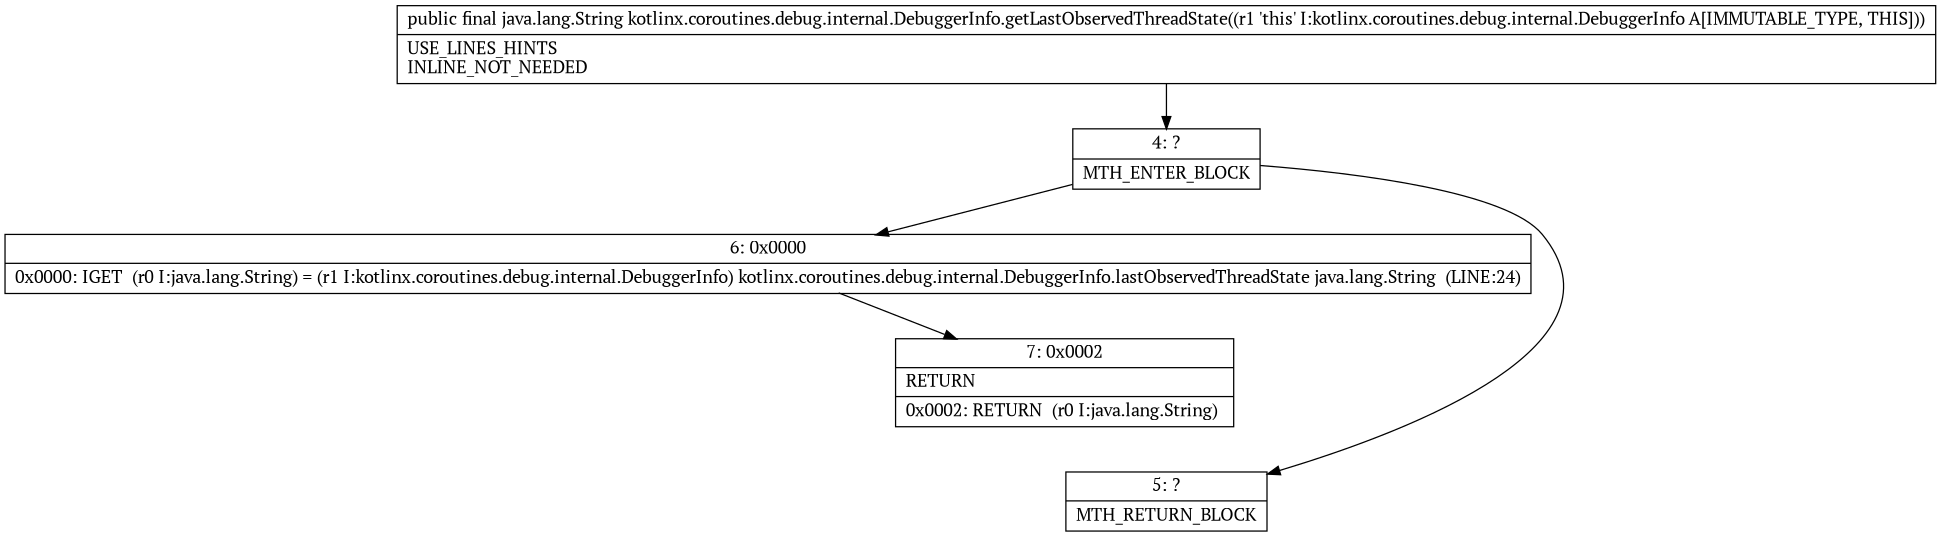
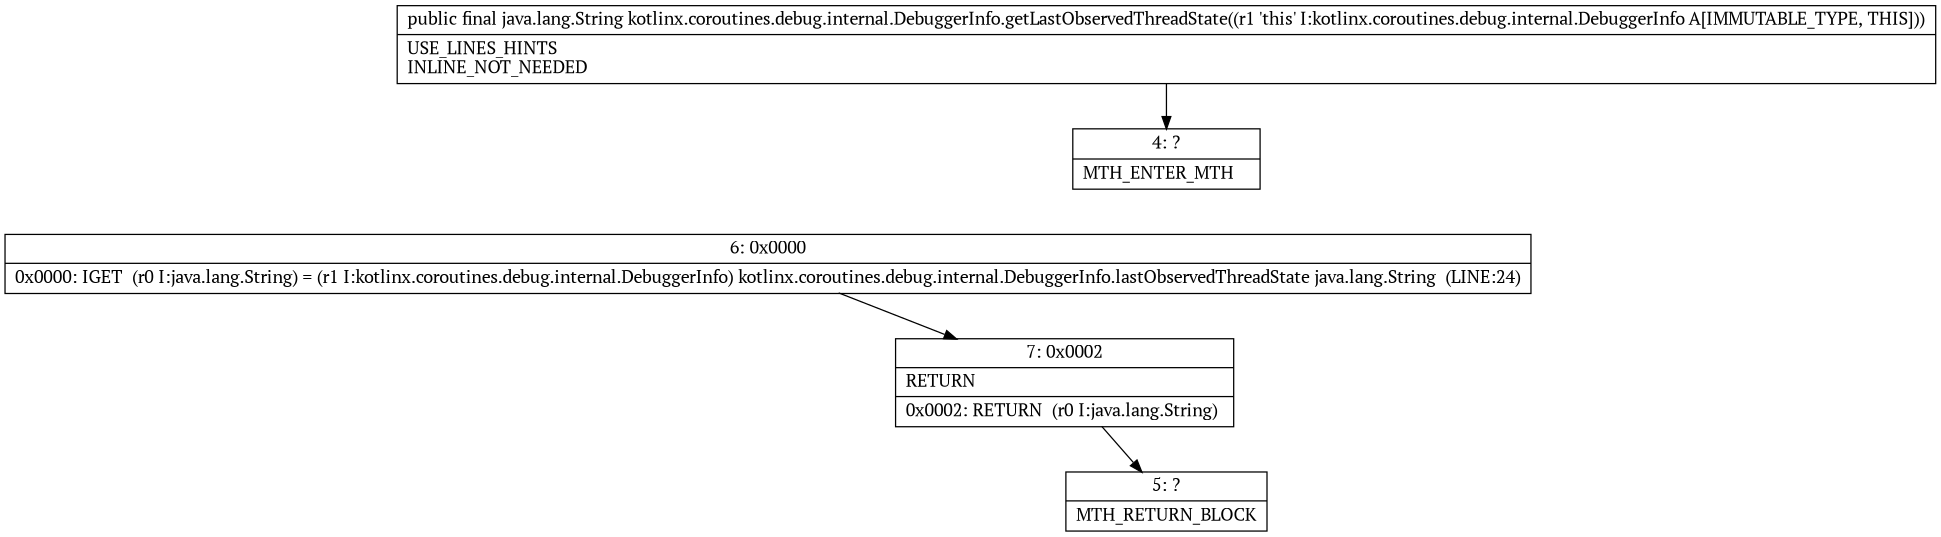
node "4: ?": text "MTH_ENTER_BLOCK" -> "MTH_ENTER_MTH"
edge "4: ?" -> "6: 0x0000": removed
edge "4: ?" -> "5: ?": now "7: 0x0002" -> "5: ?"
